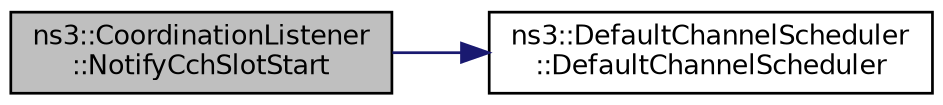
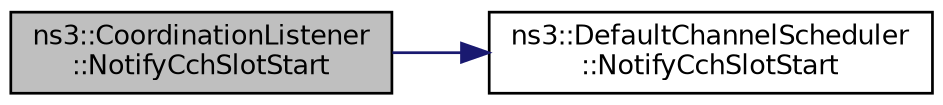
node "ns3::DefaultChannelScheduler ::DefaultChannelScheduler": label "ns3::DefaultChannelScheduler ::DefaultChannelScheduler" -> "ns3::DefaultChannelScheduler ::NotifyCchSlotStart"
